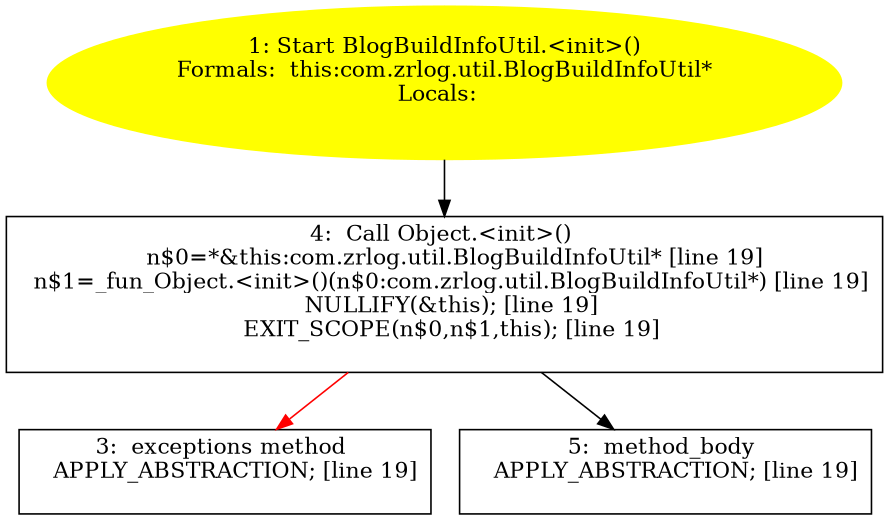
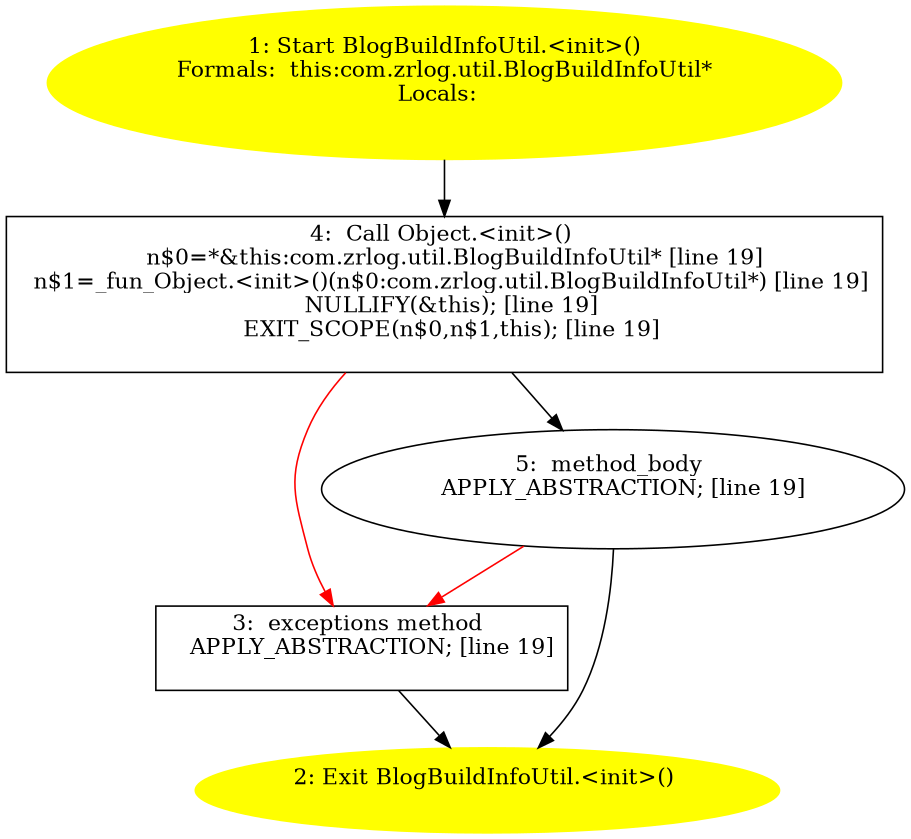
node "5:  method_body APPLY_ABSTRACTION; [line 19]": shape box -> ellipse
edge "5:  method_body APPLY_ABSTRACTION; [line 19]" -> "3:  exceptions method APPLY_ABSTRACTION; [line 19]": added
node "2: Exit BlogBuildInfoUtil.<init>()": added
